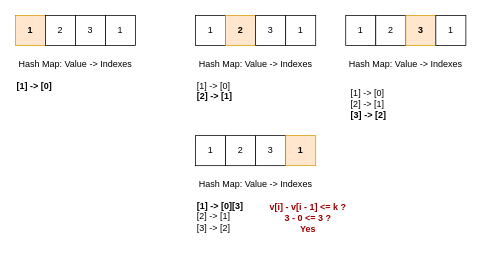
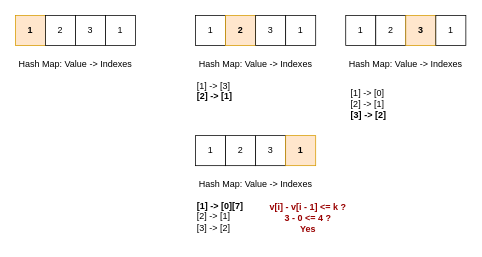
node "[1] -> [0]": removed
node "[1] -> [0] [2] -> [1]": label "[1] -> [0] [2] -> [1]" -> "[1] -> [3] [2] -> [1]"
node "v[i] - v[i - 1] <= k ? 3 - 0 <= 3 ? Yes": label "v[i] - v[i - 1] <= k ? 3 - 0 <= 3 ? Yes" -> "v[i] - v[i - 1] <= k ? 3 - 0 <= 4 ? Yes"
node "[1] -> [0][3] [2] -> [1] [3] -> [2]": label "[1] -> [0][3] [2] -> [1] [3] -> [2]" -> "[1] -> [0][7] [2] -> [1] [3] -> [2]"
